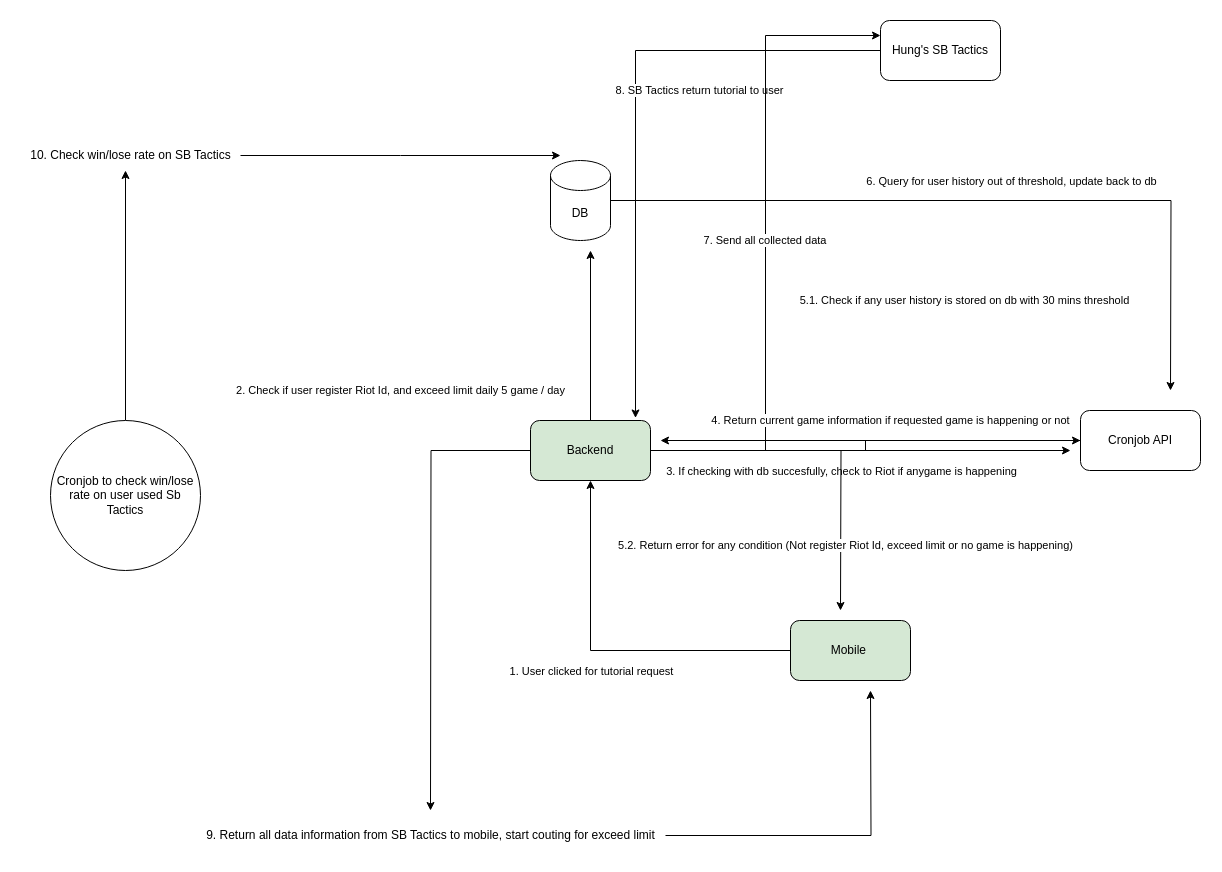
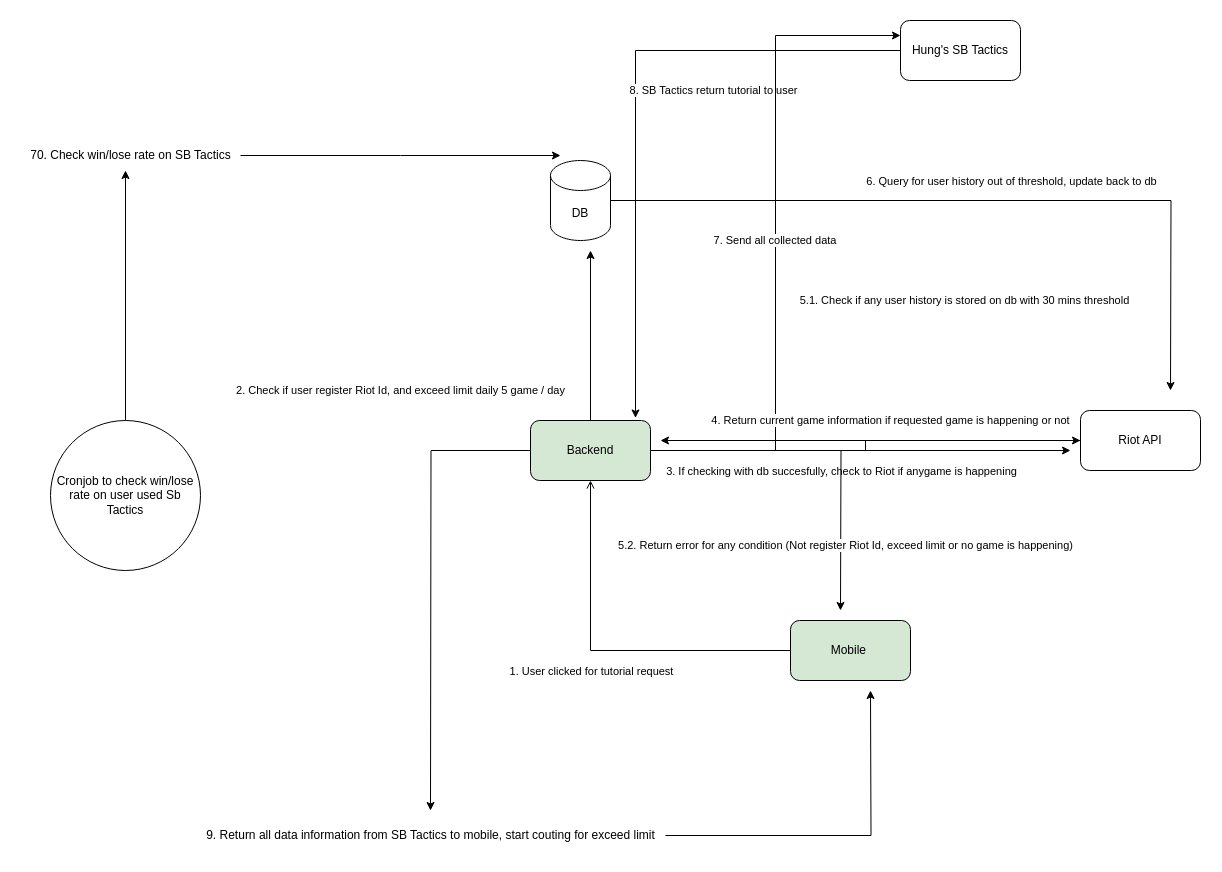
node "Hung's SB Tactics": moved (941, 51) -> (961, 51)
node "10. Check win/lose rate on SB Tactics": label "10. Check win/lose rate on SB Tactics" -> "70. Check win/lose rate on SB Tactics"
node "Cronjob API": label "Cronjob API" -> "Riot API"
edge "Mobile" -> "Backend": arrowhead classic -> open
